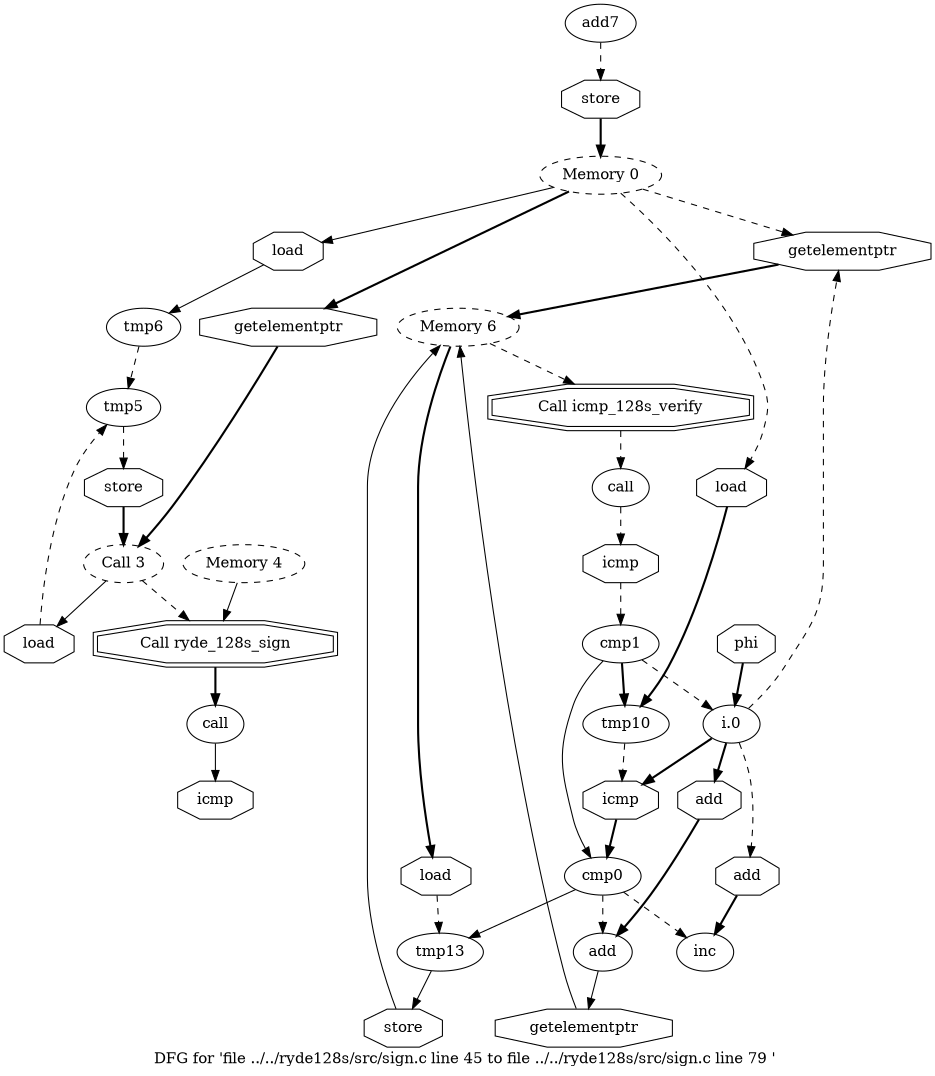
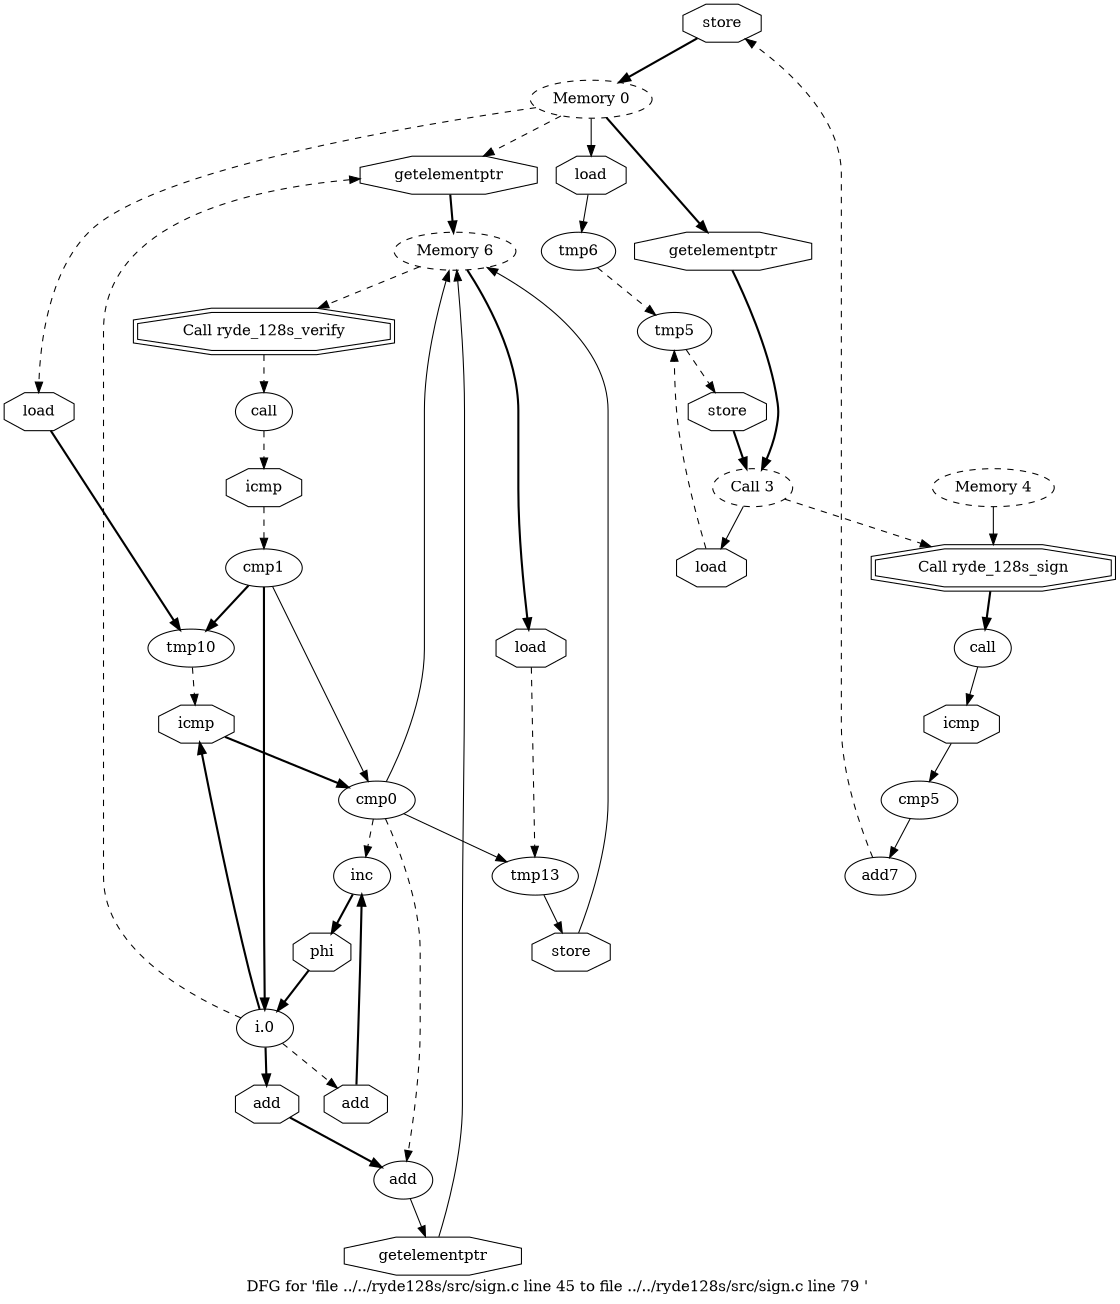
node "Call icmp_128s_verify": label "Call icmp_128s_verify" -> "Call ryde_128s_verify"
edge "cmp0" -> "Memory 6": added
edge "cmp1" -> "i.0": style dashed -> bold
node "cmp5": added
edge "inc" -> "phi": added
